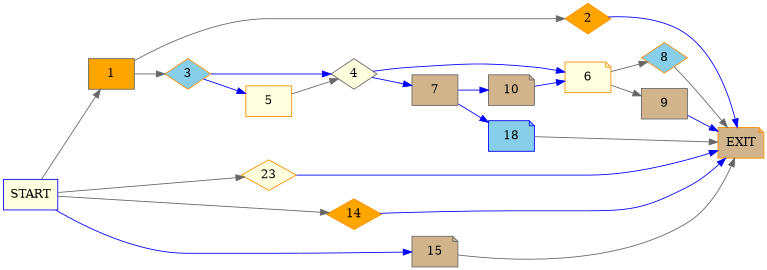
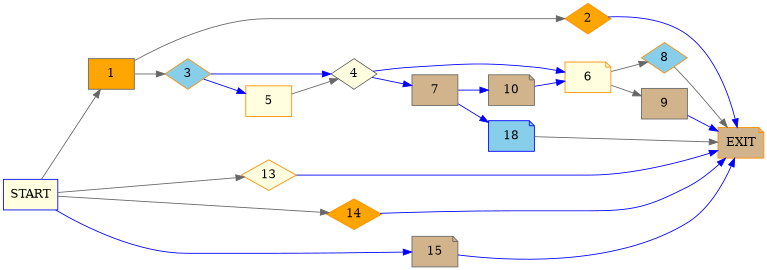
node "23": label "23" -> "13"
edge "15" -> "EXIT": color gray40 -> blue
